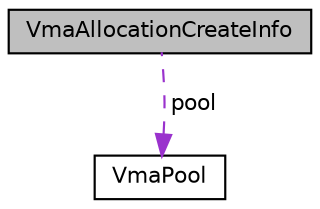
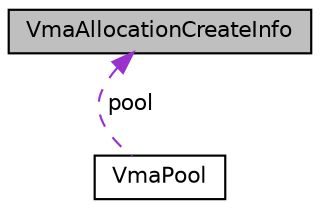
edge "VmaAllocationCreateInfo" -> "VmaPool": reversed
